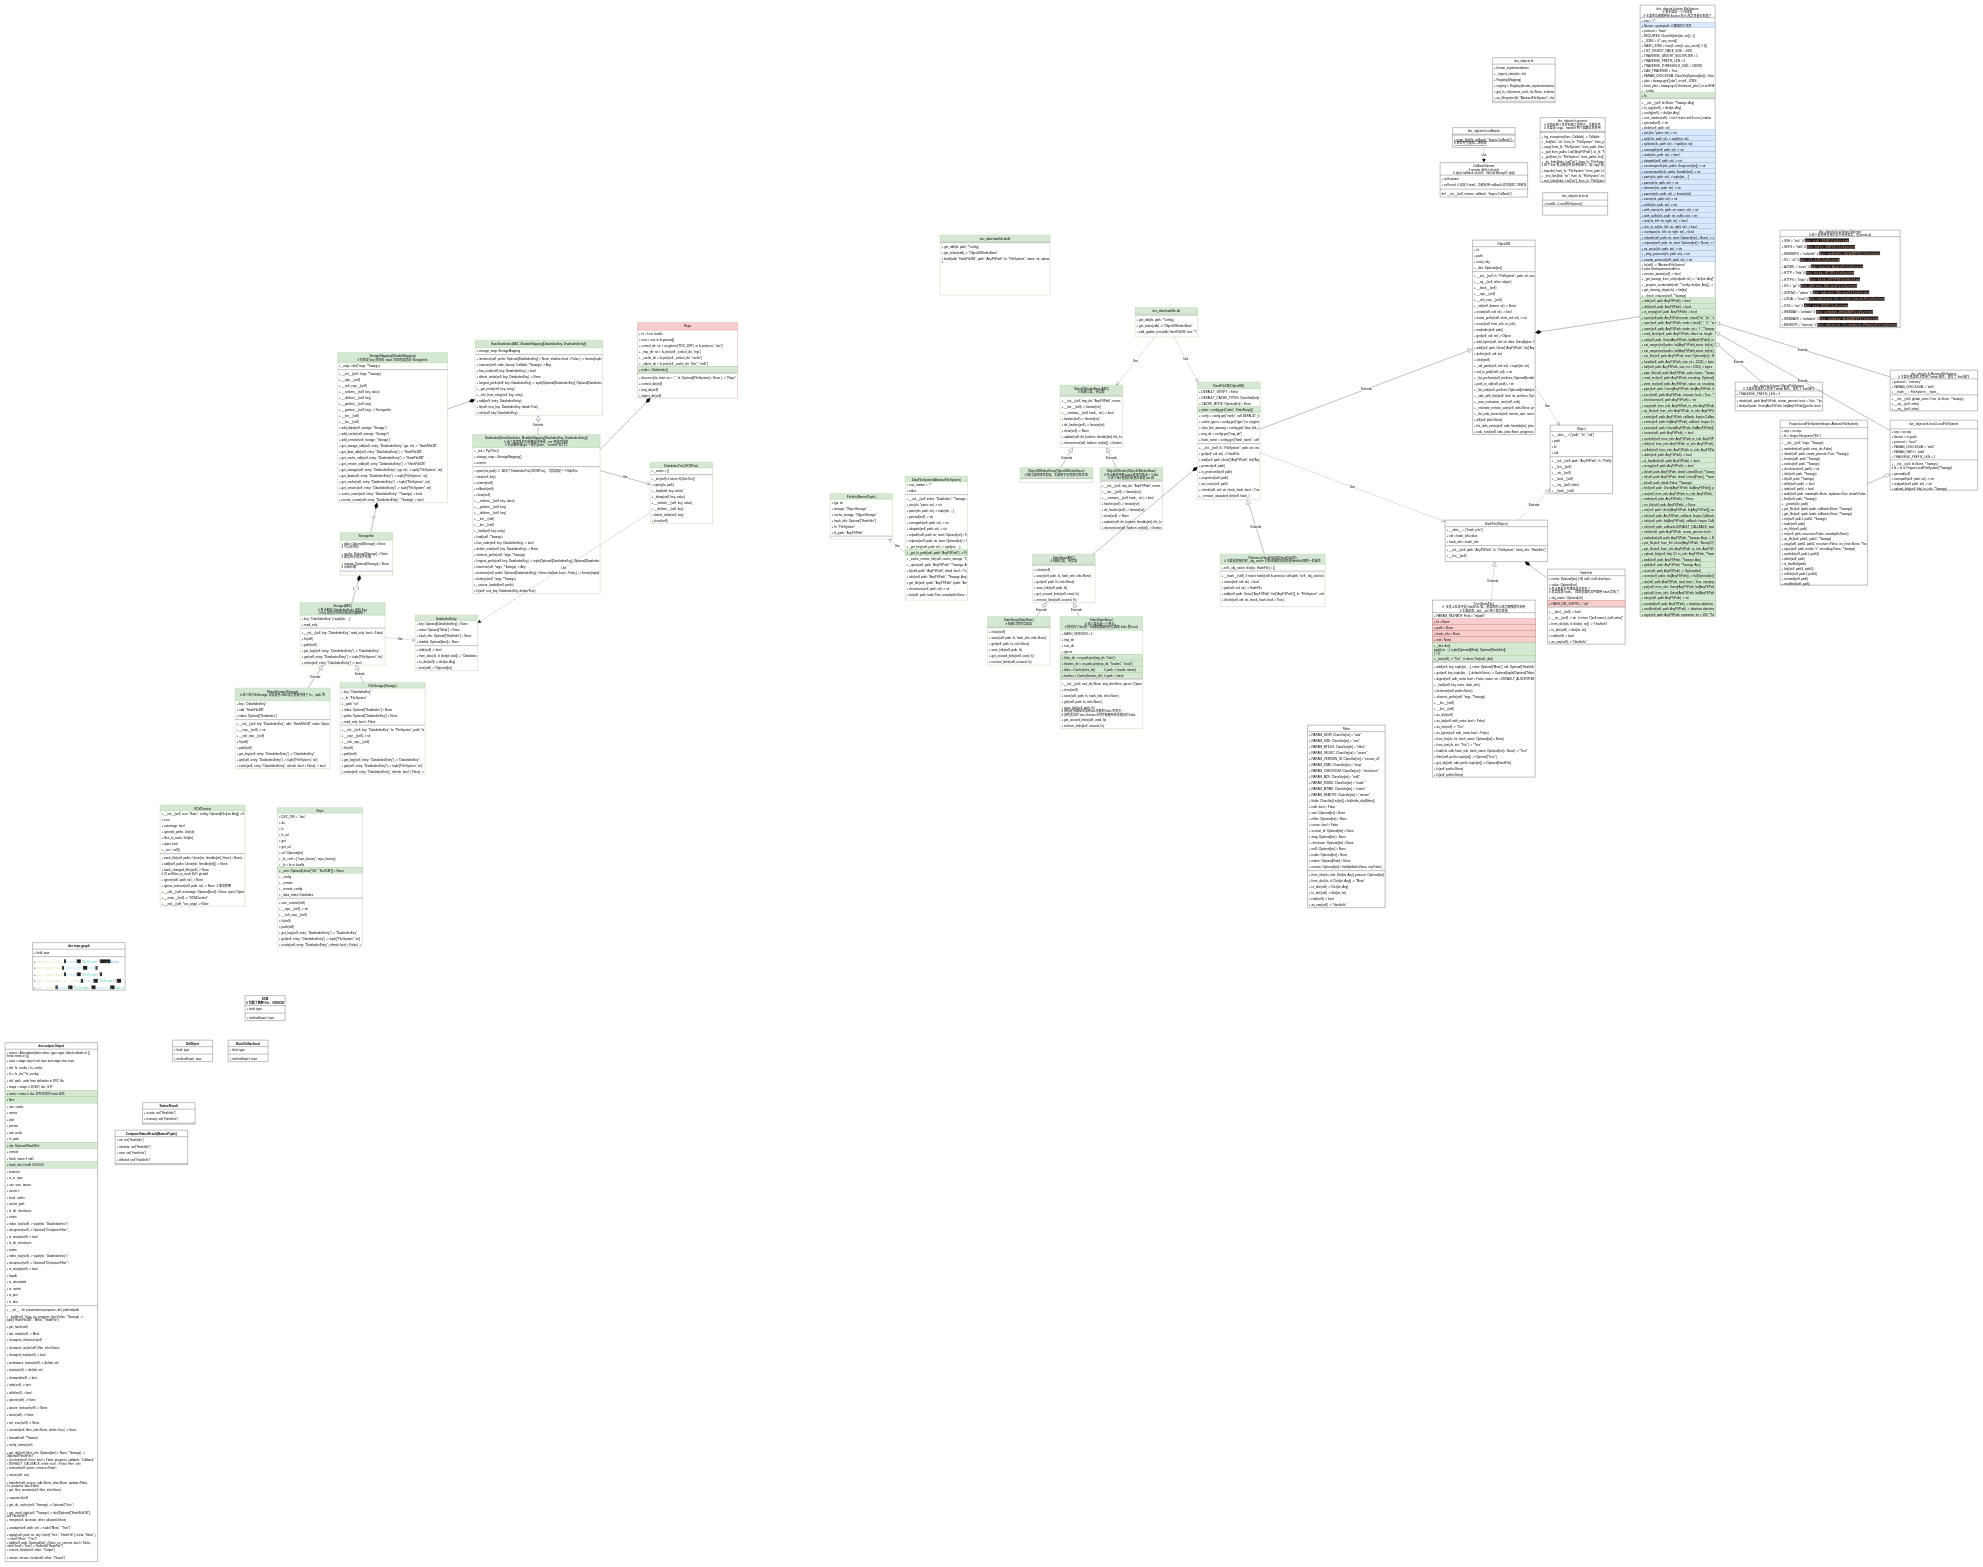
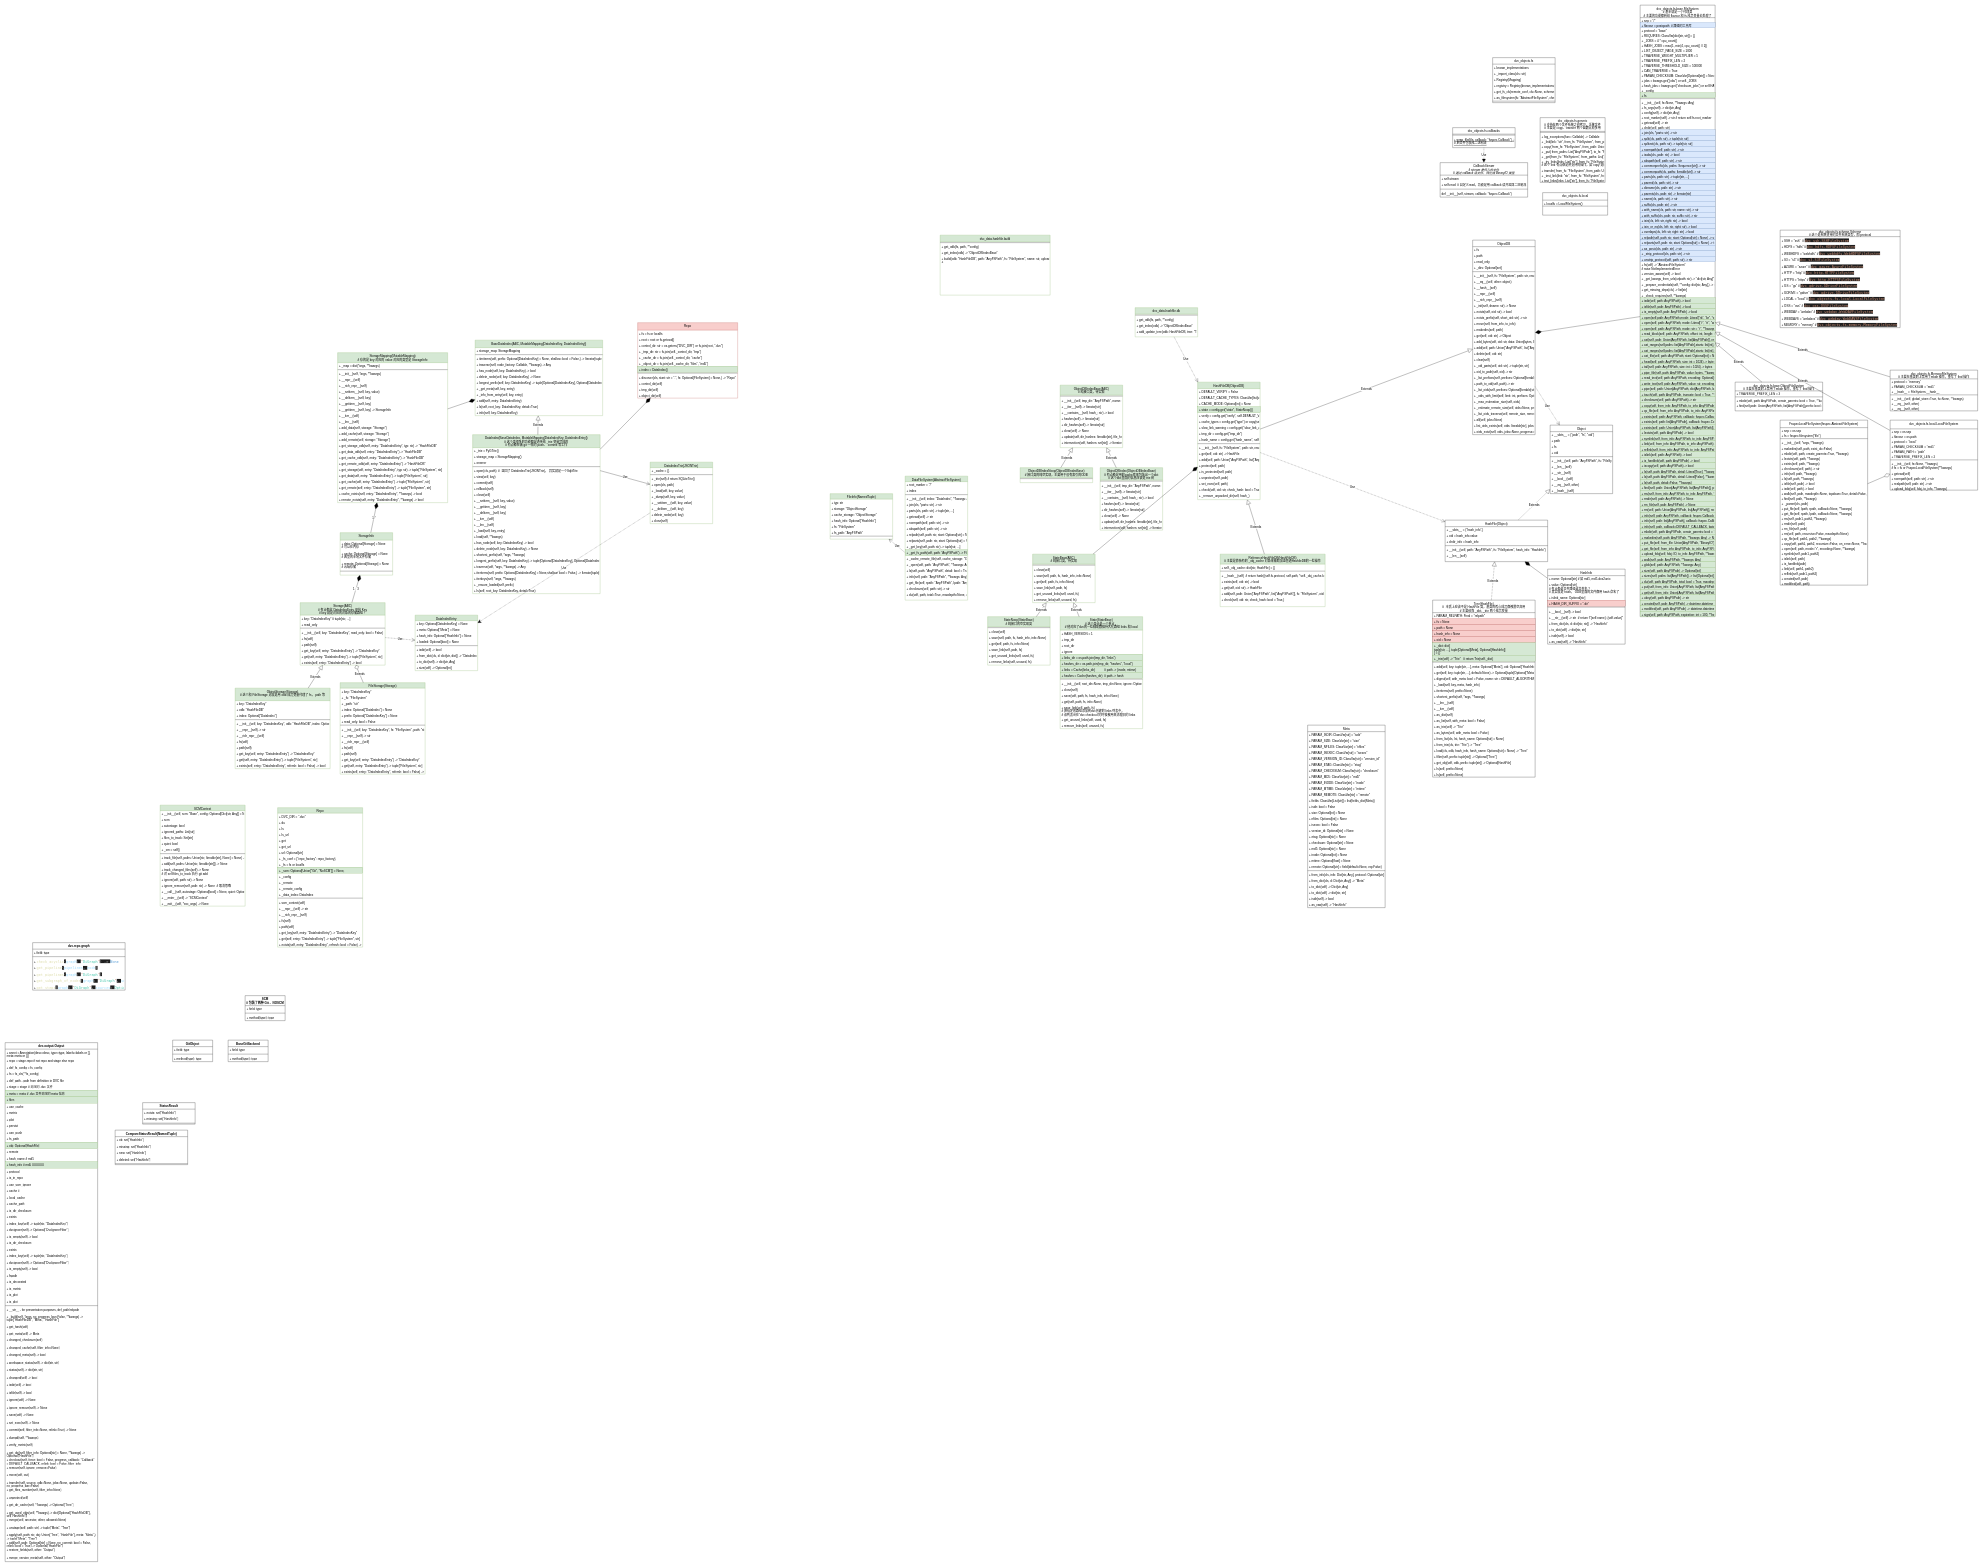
edge "dvc_data.hashfile.db" -> "ObjectDBIndexBase(ABC) # 纯接口类，待实现": removed, label "Use"
node "+ hash_info = hash_info": label "+ hash_info = hash_info" -> "+ chdir_info = hash_info"
node "+ obj_name: Optional[str]": label "+ obj_name: Optional[str]" -> "+ islink_name: Optional[str]"
edge "FileStorage(Storage)" -> "Storage(ABC) # 有点像拿 DataIndexEntry 来找 Key # key 就是对应的对象的存储路径？": arrowhead block -> diamond
